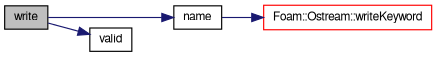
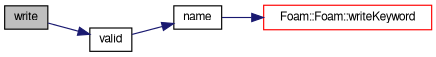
edge "write" -> "name": now "valid" -> "name"
node "Foam::Ostream::writeKeyword": label "Foam::Ostream::writeKeyword" -> "Foam::Foam::writeKeyword"
